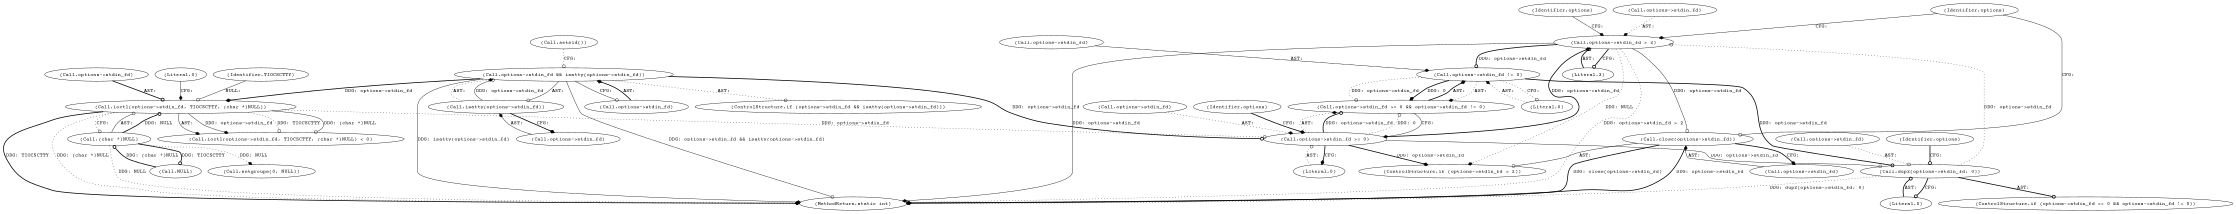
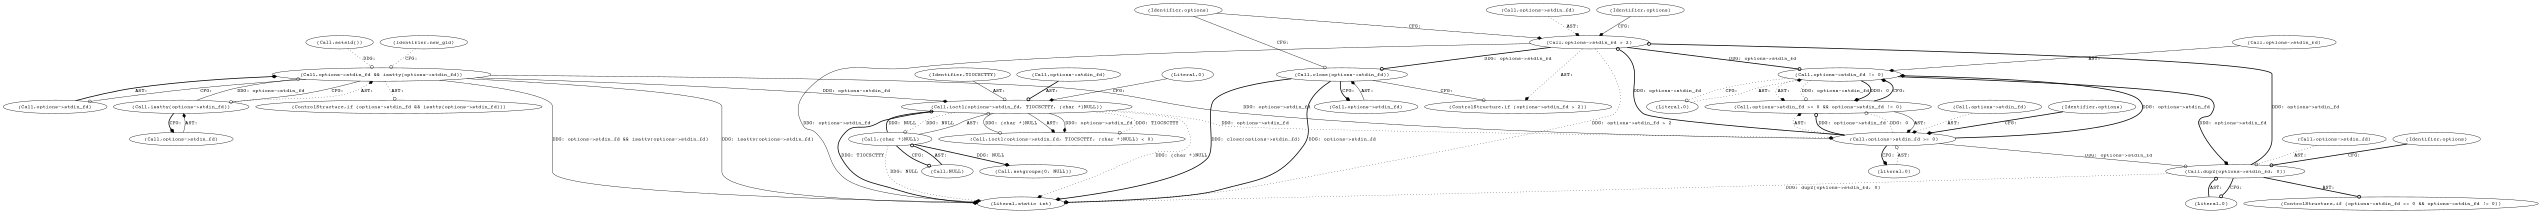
node "(Identifier,new_gid)": added
edge "(Call,dup2(options->stdin_fd, 0))" -> "(Call,options->stdin_fd > 2)": style dotted -> bold
edge "(Call,setsid())" -> "(Call,options->stdin_fd && isatty(options->stdin_fd))": label "CFG: " -> "DDG: "
node "(Literal,2)": removed
edge "(Call,options->stdin_fd > 2)" -> "(Call,close(options->stdin_fd))": style solid -> bold
edge "(Call,options->stdin_fd != 0)" -> "(Call,dup2(options->stdin_fd, 0))": arrowhead odot -> diamond
edge "(Call,options->stdin_fd && isatty(options->stdin_fd))" -> "(Call,ioctl(options->stdin_fd, TIOCSCTTY, (char *)NULL))": style bold -> solid
edge "(Identifier,TIOCSCTTY)" -> "(Call,ioctl(options->stdin_fd, TIOCSCTTY, (char *)NULL))": label "NULL: " -> "AST: "
edge "(Call,options->stdin_fd && isatty(options->stdin_fd))" -> "(Call,isatty(options->stdin_fd))": label "AST: " -> "CFG: "
edge "(Call,options->stdin_fd >= 0 && options->stdin_fd != 0)" -> "(Call,options->stdin_fd != 0)": label "AST: " -> "CFG: "
edge "(Call,options->stdin_fd && isatty(options->stdin_fd))" -> "(Call,options->stdin_fd >= 0)": style bold -> solid
edge "(Call,options->stdin_fd > 2)" -> "(ControlStructure,if (options->stdin_fd > 2))": label "DDG: NULL" -> "AST: "
edge "(Call,ioctl(options->stdin_fd, TIOCSCTTY, (char *)NULL))" -> "(Call,(char *)NULL)": label "CFG: " -> "DDG: NULL"
edge "(Call,ioctl(options->stdin_fd, TIOCSCTTY, (char *)NULL))" -> "(Call,options->stdin_fd >= 0)": arrowhead odot -> diamond
edge "(Call,options->stdin_fd >= 0 && options->stdin_fd != 0)" -> "(Call,options->stdin_fd >= 0)": label "CFG: " -> "AST: "
edge "(Call,options->stdin_fd >= 0)" -> "(Call,options->stdin_fd > 2)": arrowhead diamond -> odot
edge "(Call,(char *)NULL)" -> "(Call,setgroups(0, NULL))": style dotted -> bold
edge "(Call,NULL)" -> "(Call,(char *)NULL)": label "DDG: (char *)NULL" -> "AST: "
edge "(Call,(char *)NULL)" -> "(Call,NULL)": label "DDG: TIOCSCTTY" -> "CFG: "
edge "(Call,options->stdin_fd >= 0)" -> "(ControlStructure,if (options->stdin_fd > 2))": now "(Call,options->stdin_fd >= 0)" -> "(Call,options->stdin_fd != 0)"
edge "(Call,close(options->stdin_fd))" -> "(ControlStructure,if (options->stdin_fd > 2))": label "AST: " -> "CFG: "
node "(MethodReturn,static int)": label "(MethodReturn,static int)" -> "(Literal,static int)"
